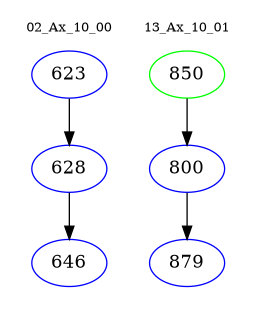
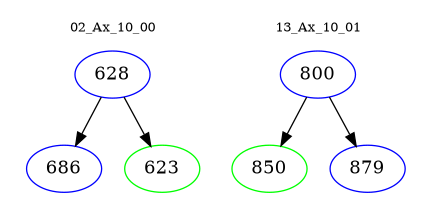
node "623": color blue -> green
edge "623" -> "628": reversed
edge "850" -> "800": reversed
node "646": label "646" -> "686"
